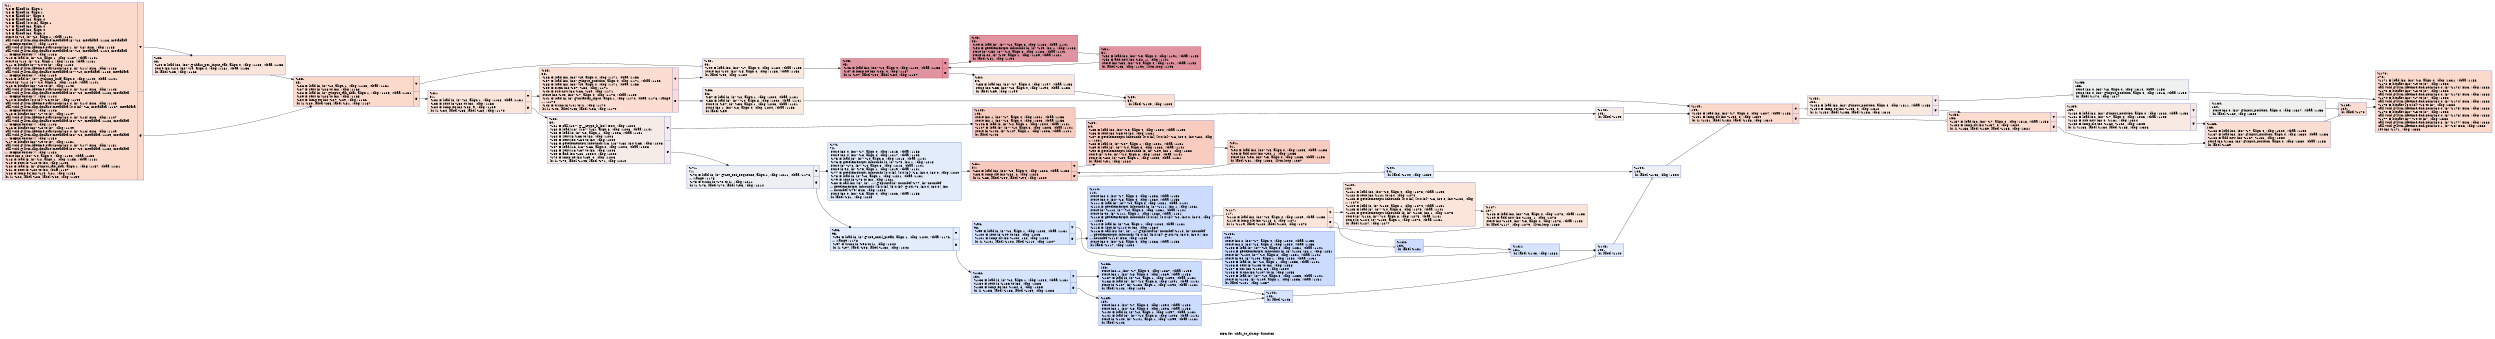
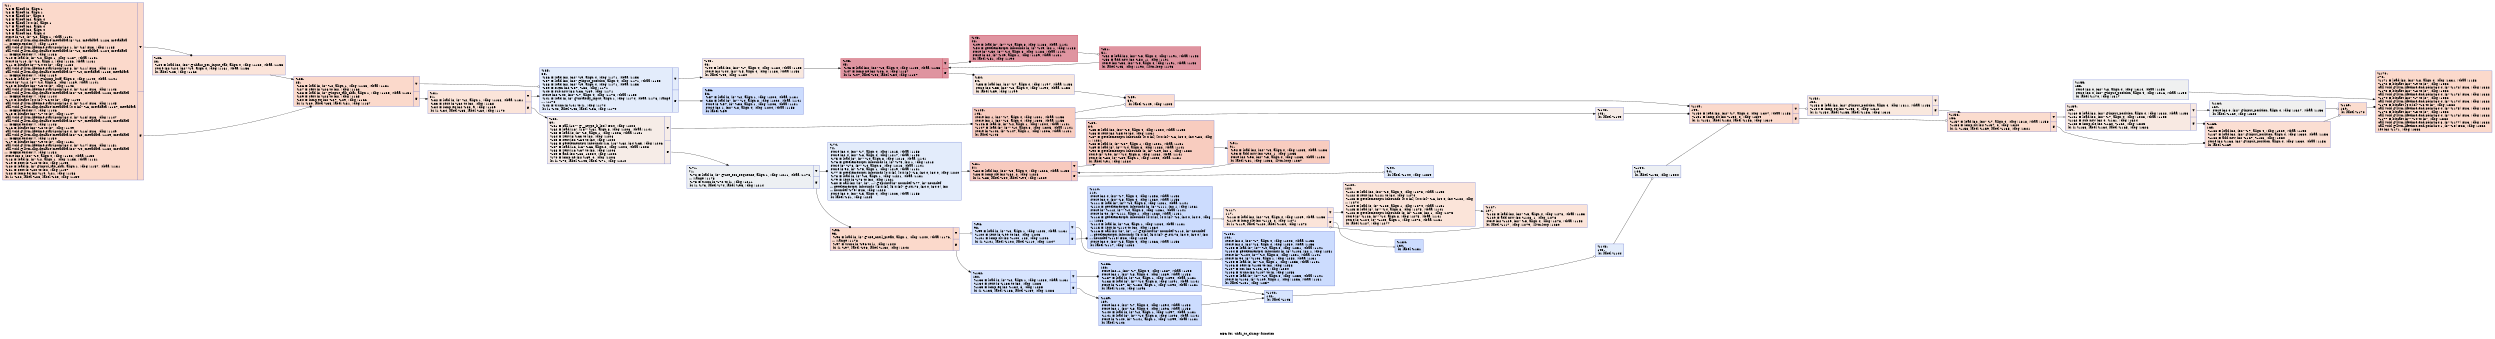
edge "%25:" -> "%43:": now "%25:" -> "%35:"
node "%35:": fillcolor #f7b39670 -> #bfd3f670
edge "%152:" -> "%155:": removed
node "%56:": fillcolor #f2cab570 -> #8caffe70
edge "%56:" -> "%59:": now "%145:" -> "%59:"
edge "%159:" -> "%164:": added
node "%1:": text "%21 = sext i8 %20 to i32, !buff !1157" -> "%21 = sext i8 %20 to i32, !dbg !1157"
edge "%94:" -> "%144:": removed
edge "%117:" -> "%120:": arrowhead normal -> dot
edge "%117:" -> "%110:": reversed
edge "%95:" -> "%98:": added
node "%95:": fillcolor #bfd3f670 -> #f7a88970
node "%131:": removed
